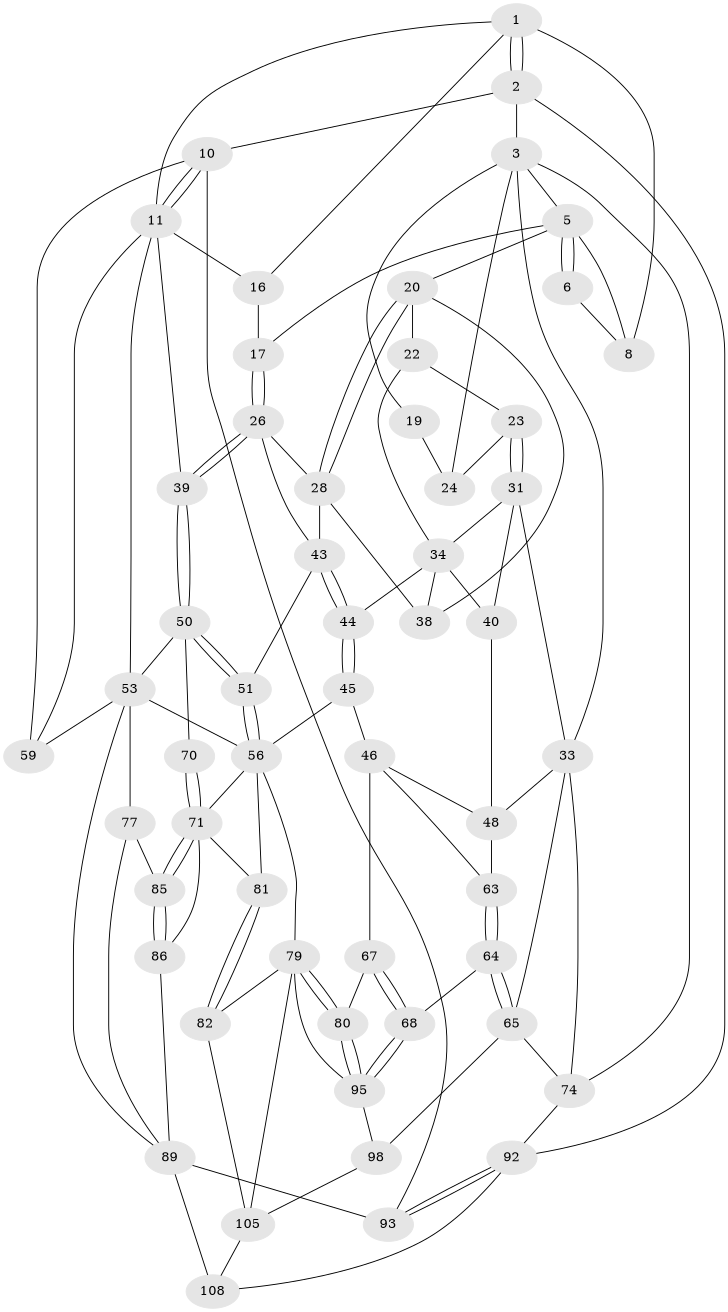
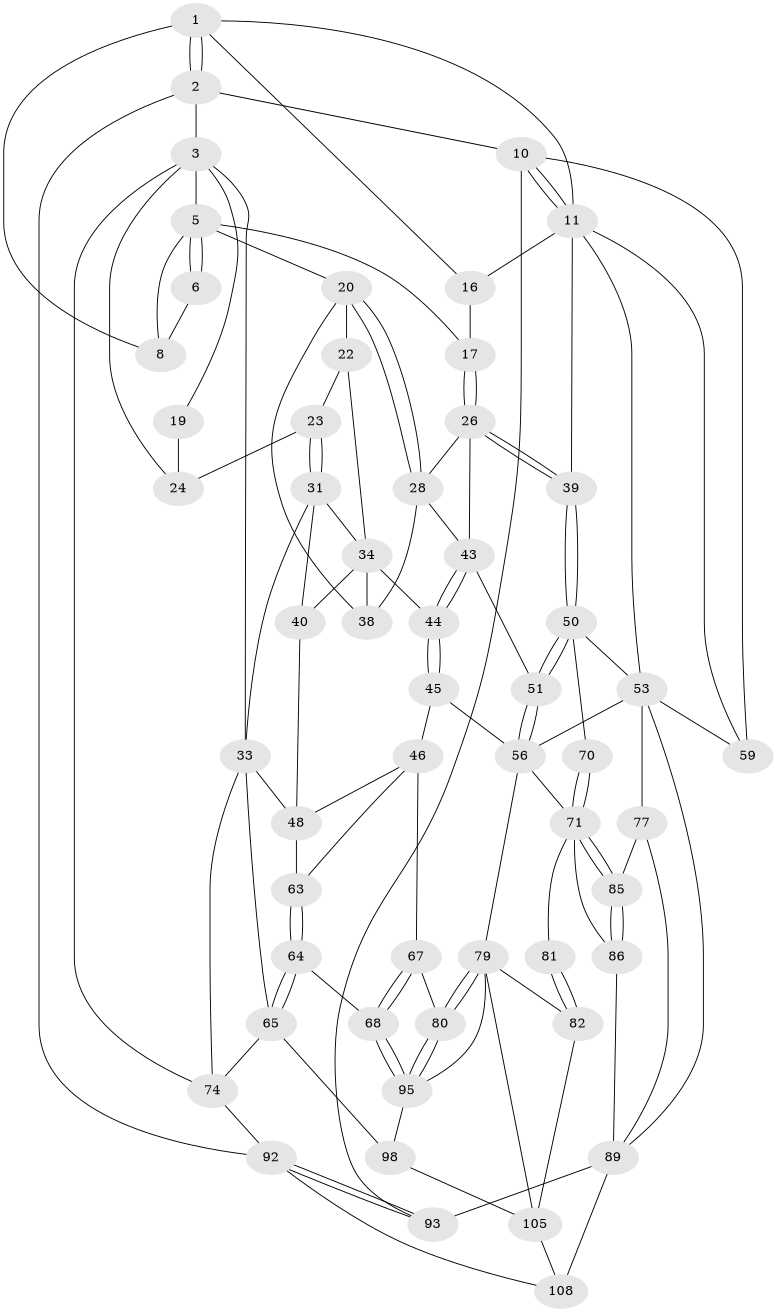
edge "56" -- "81": removed
